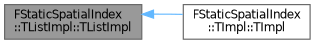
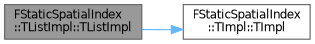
edge "FStaticSpatialIndex ::TImpl::TImpl" -> "FStaticSpatialIndex ::TListImpl::TListImpl": reversed
